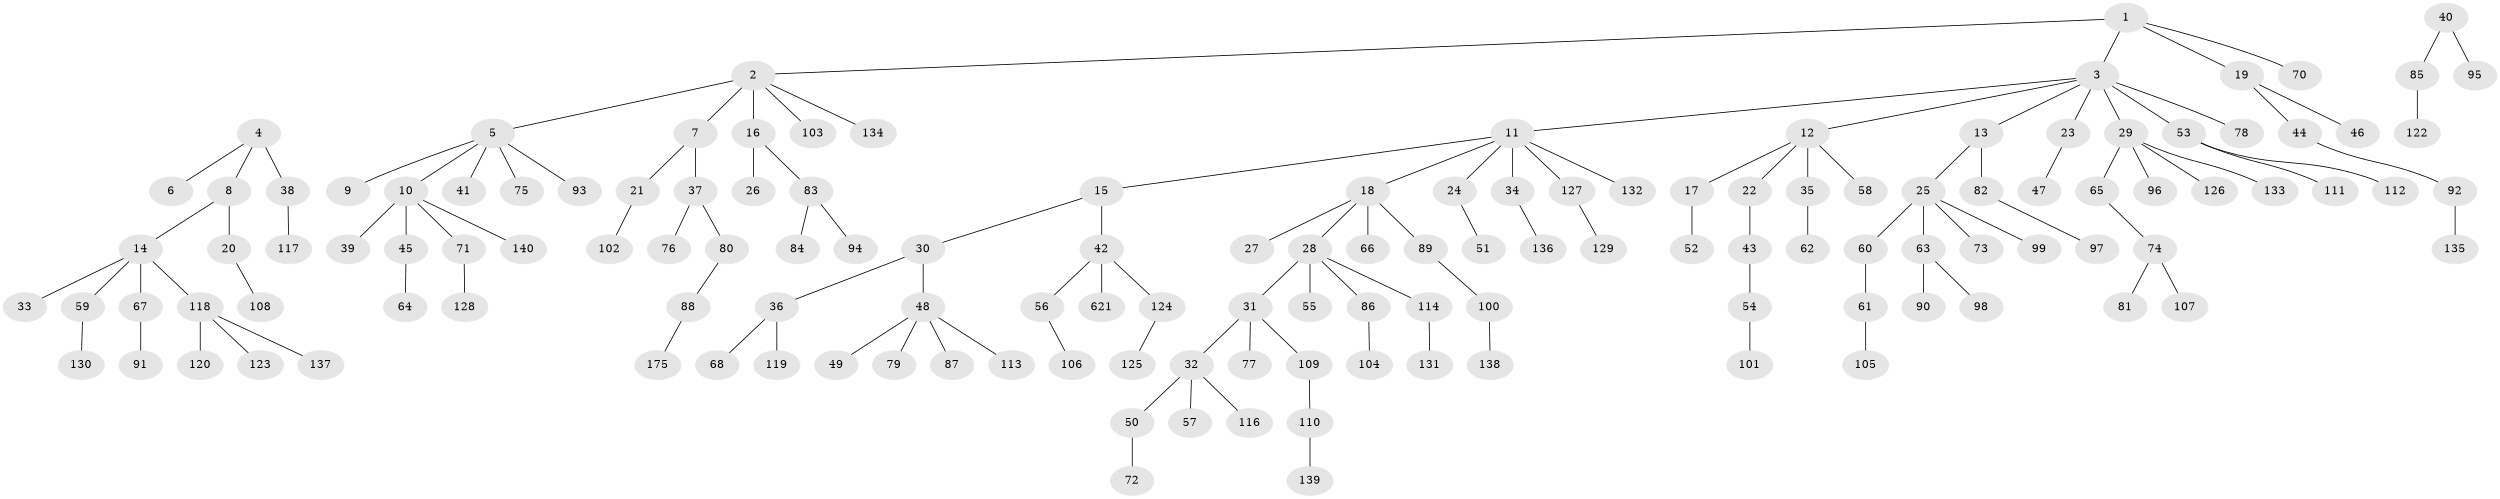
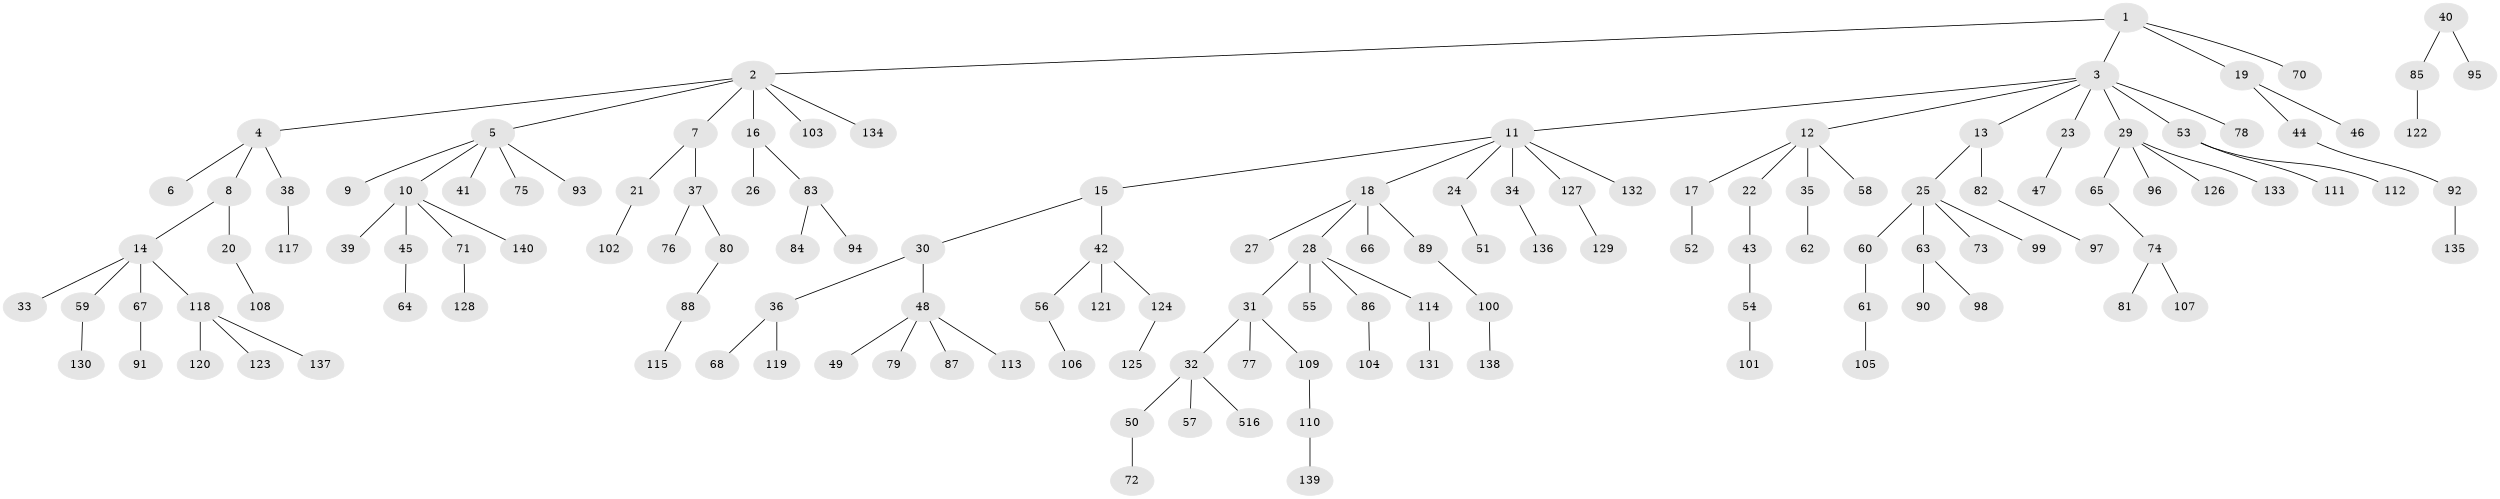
edge "2" -- "4": added
node "621": label "621" -> "121"
node "175": label "175" -> "115"
node "116": label "116" -> "516"
